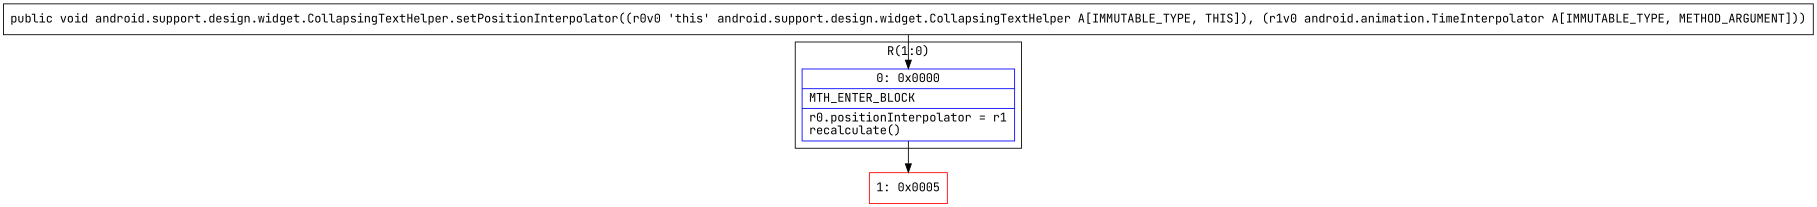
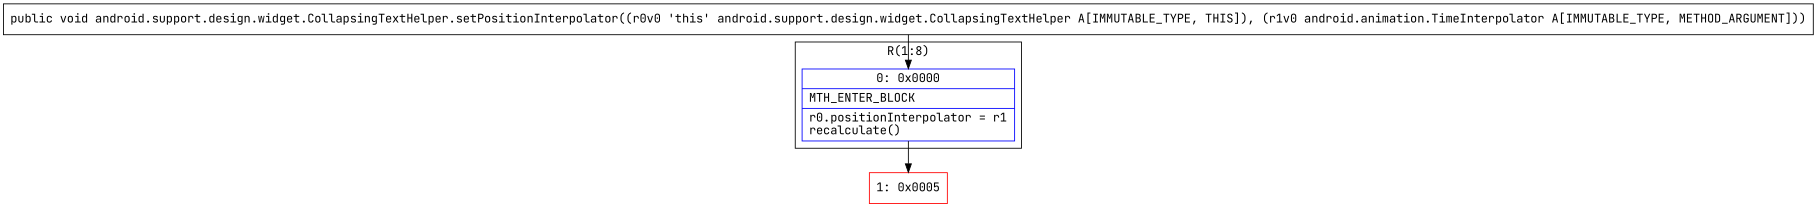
cluster "R(1:0)": label "R(1:0)" -> "R(1:8)"
